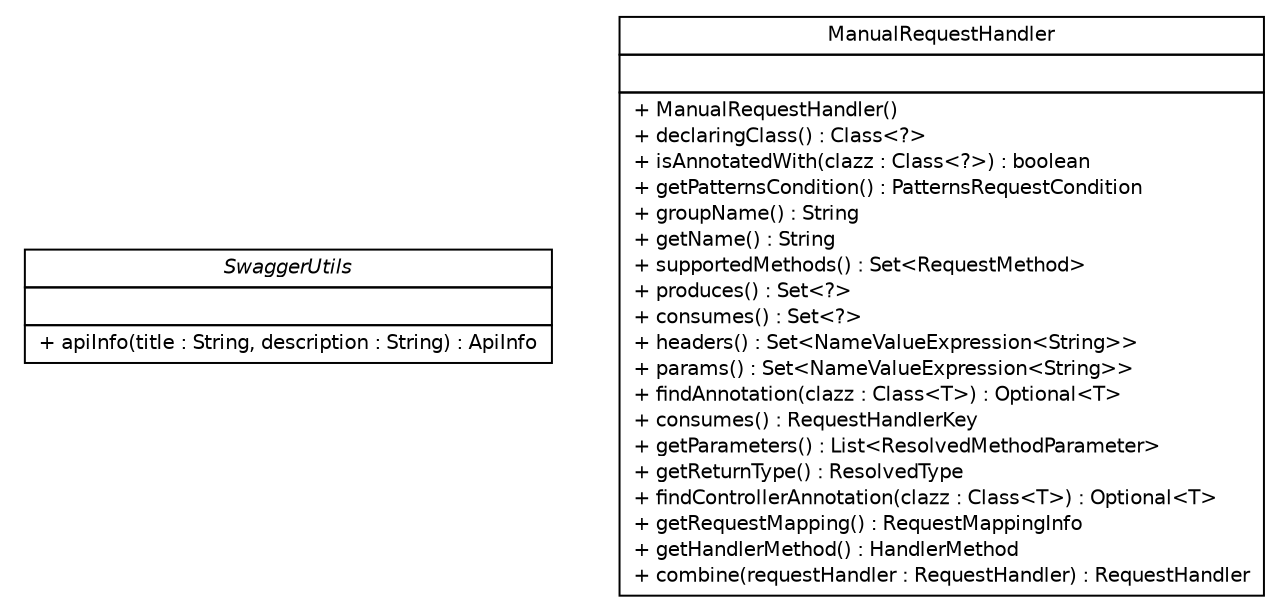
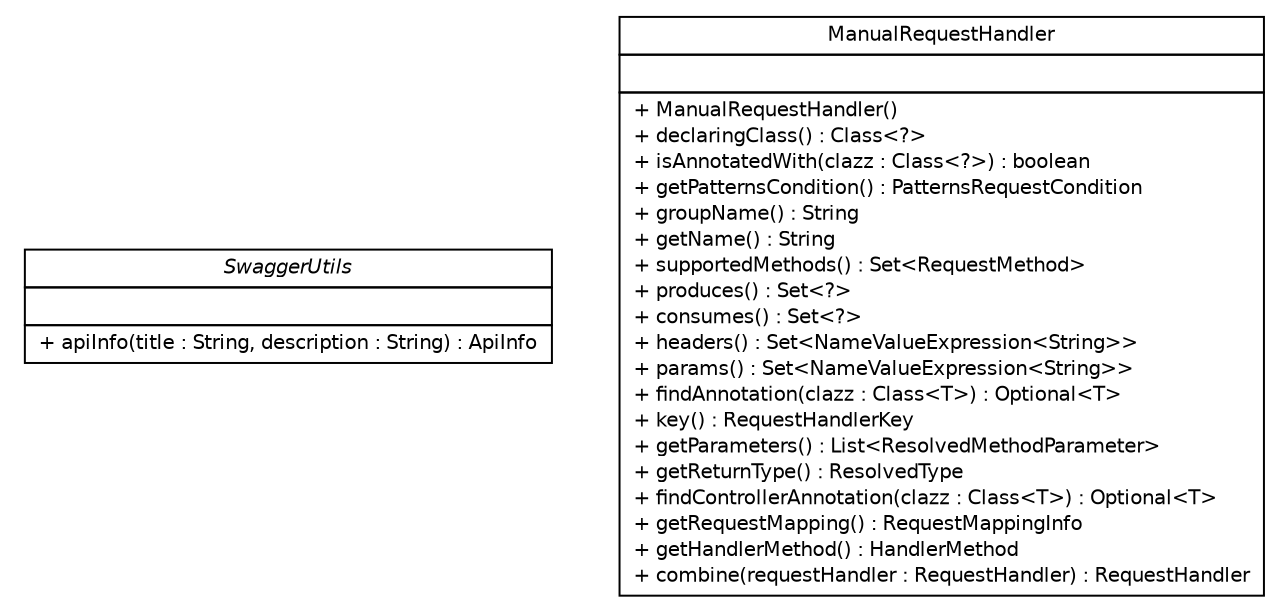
node "ManualRequestHandler": text "+ consumes() : RequestHandlerKey" -> "+ key() : RequestHandlerKey"
